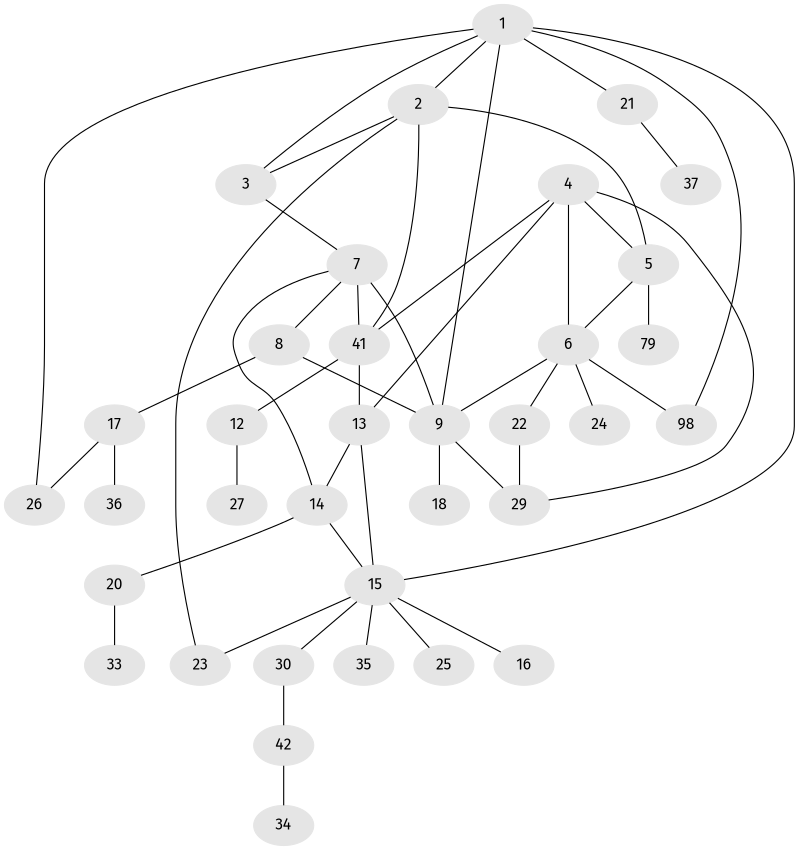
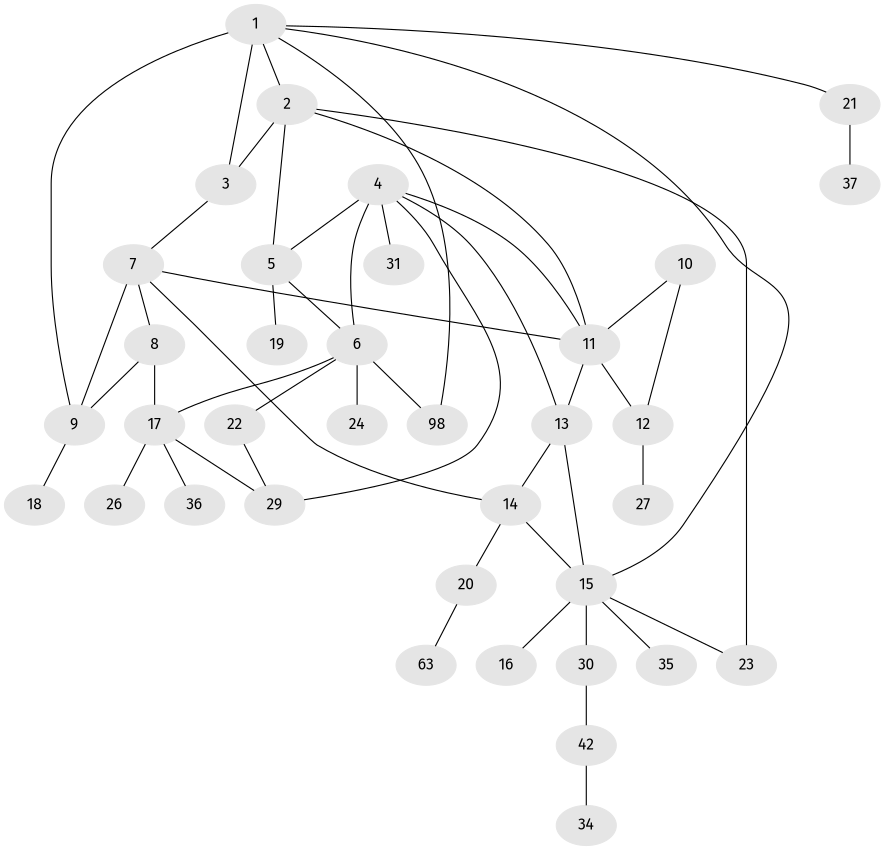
edge "1" -- "26": removed
node "31": added
node "10": added
node "41": label "41" -> "11"
node "79": label "79" -> "19"
edge "6" -- "9": now "6" -- "17"
edge "9" -- "29": now "17" -- "29"
node "33": label "33" -> "63"
node "25": removed
